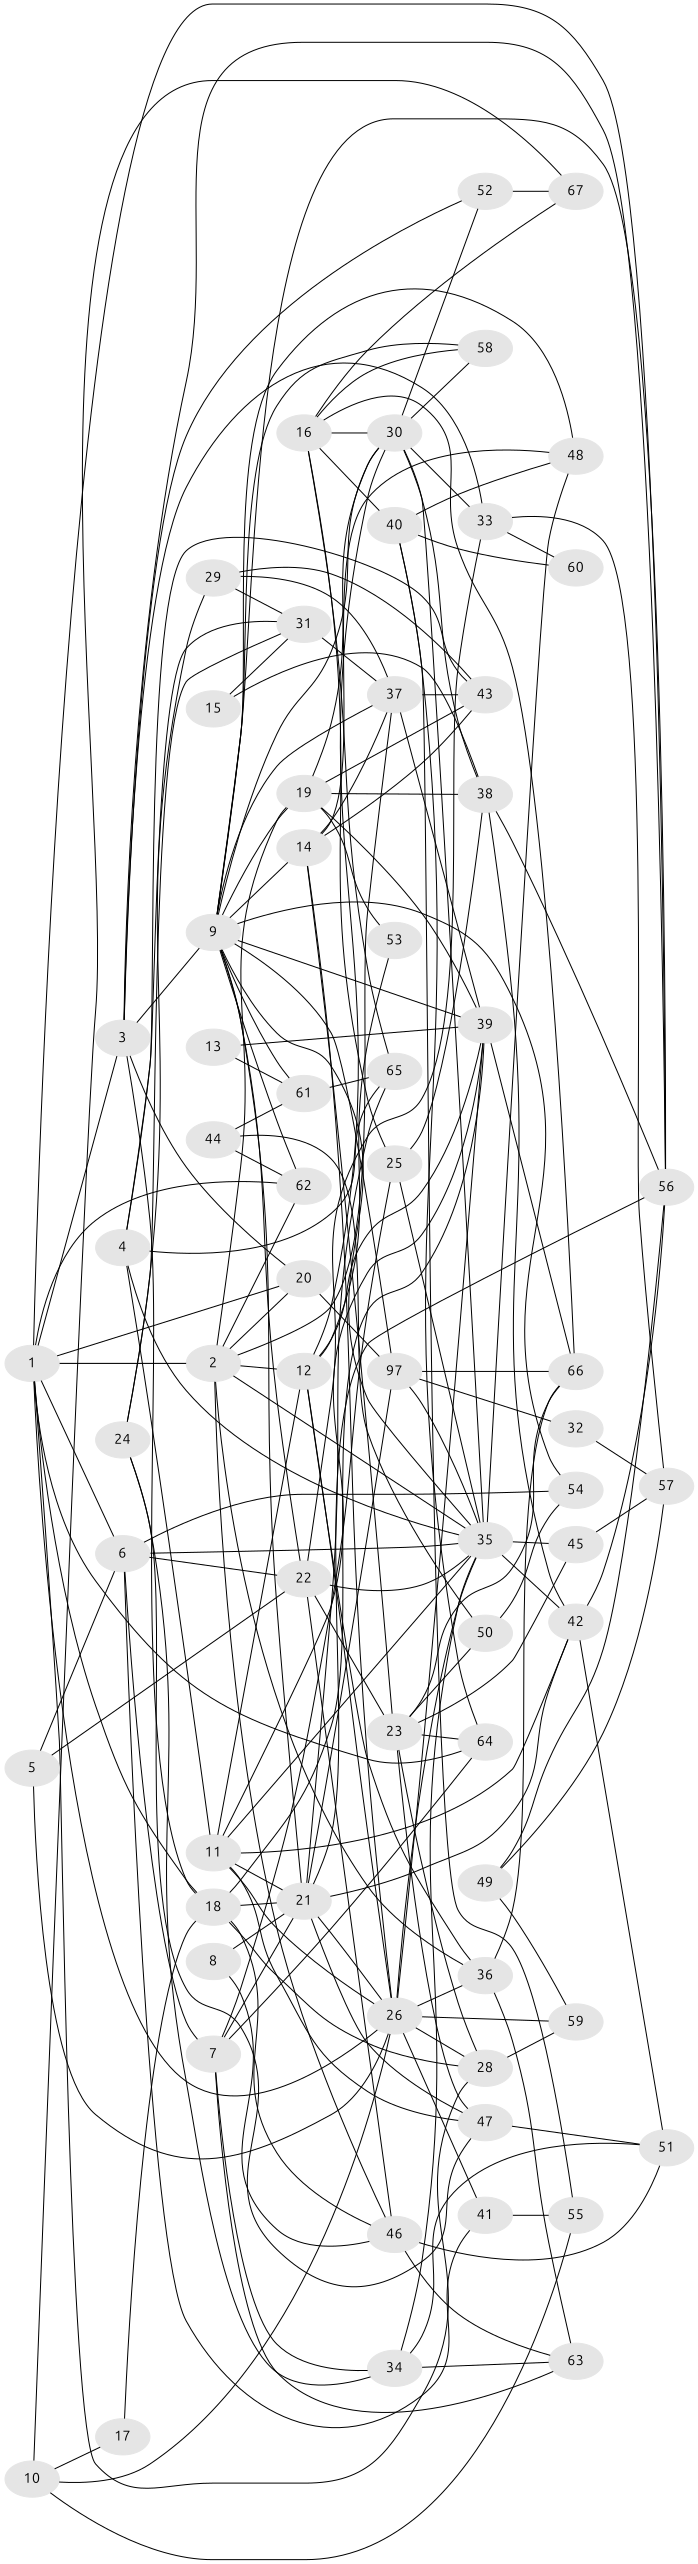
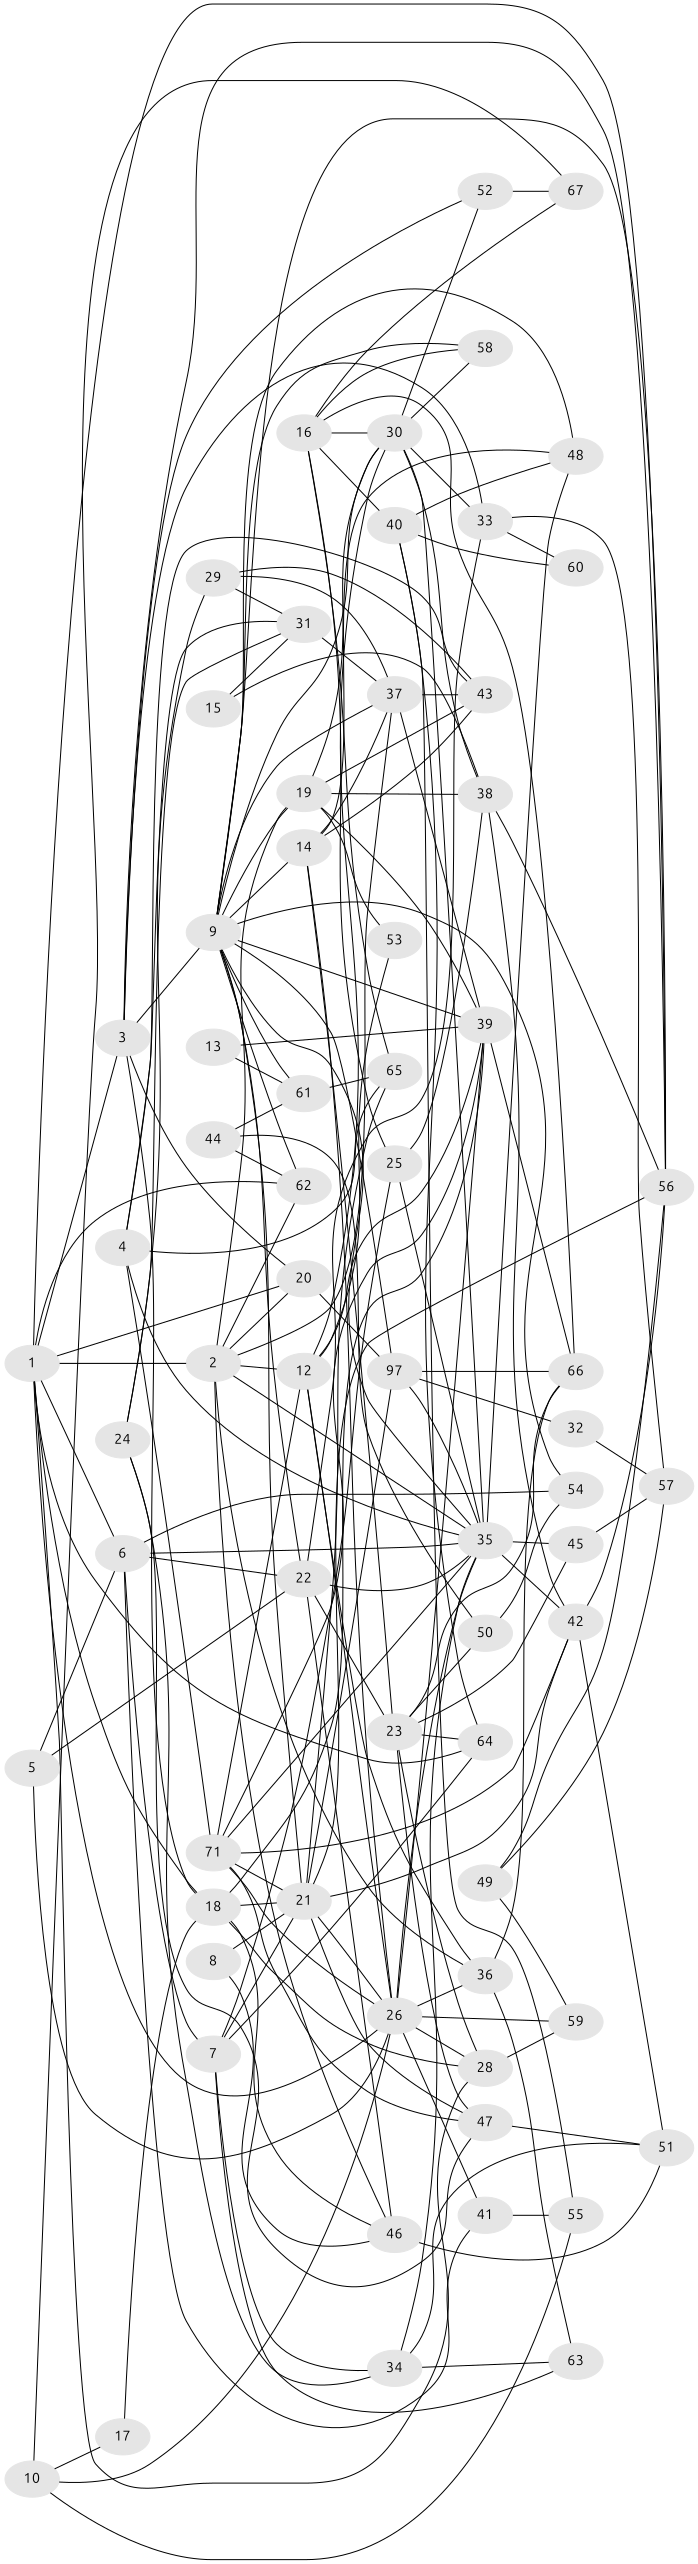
node "11": label "11" -> "71"
edge "46" -- "63": removed
